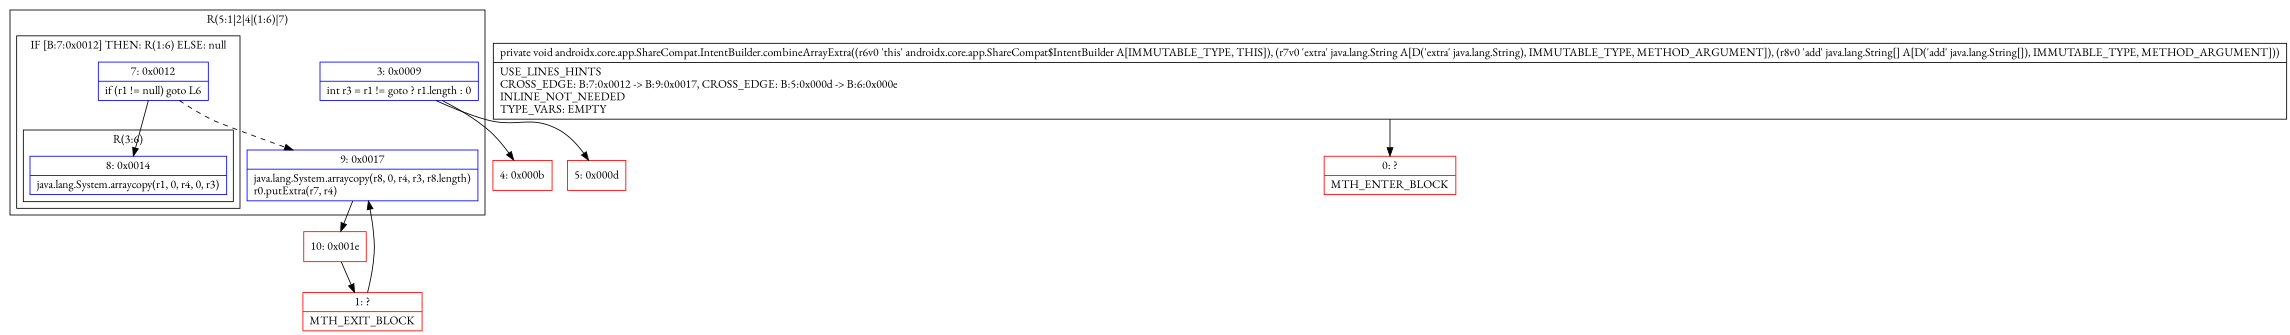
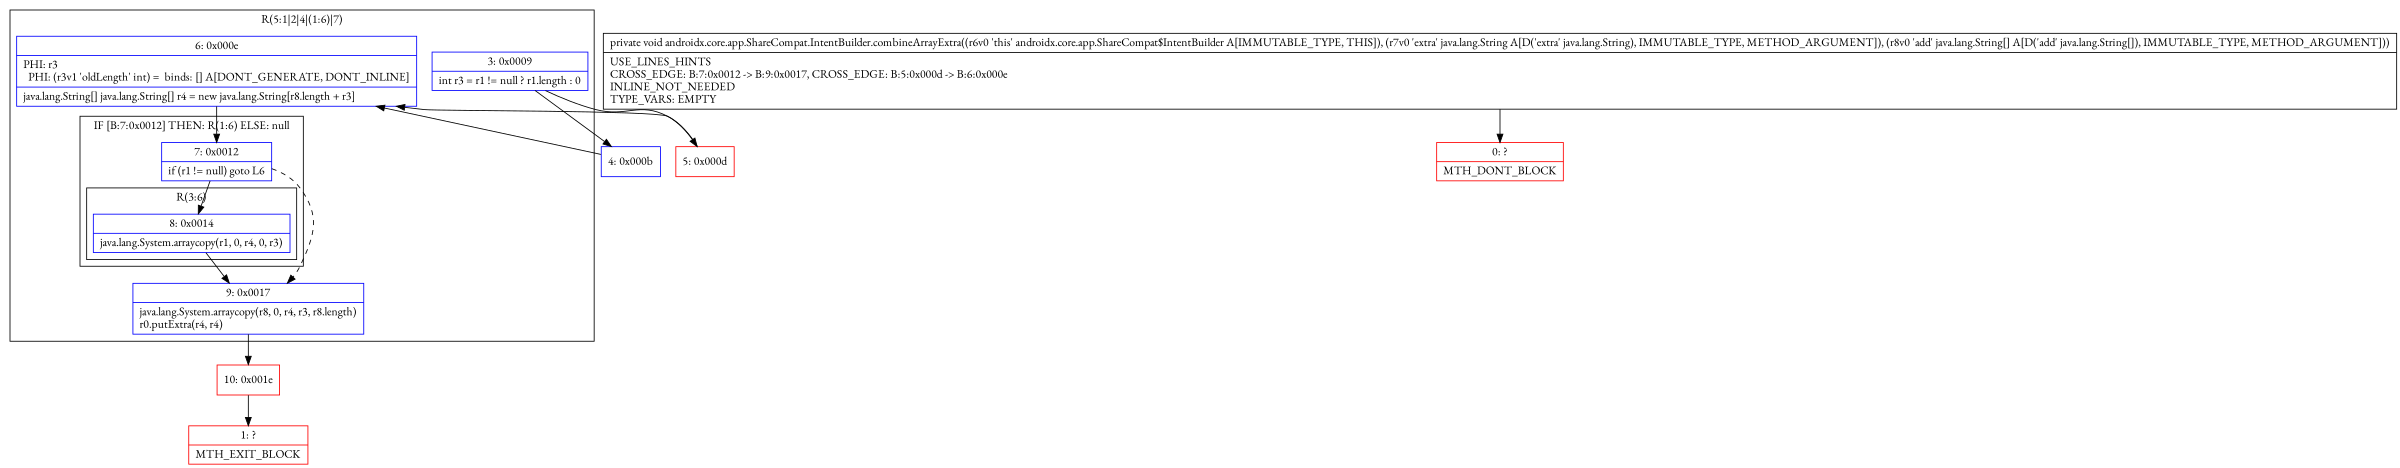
node "6: 0x000e": added
node "3: 0x0009": text "int r3 = r1 != goto ? r1.length : 0" -> "int r3 = r1 != null ? r1.length : 0"
node "4: 0x000b": color red -> blue
node "0: ?": text "MTH_ENTER_BLOCK" -> "MTH_DONT_BLOCK"
node "9: 0x0017": text "r0.putExtra(r7, r4)" -> "r0.putExtra(r4, r4)"
edge "1: ?" -> "9: 0x0017": now "8: 0x0014" -> "9: 0x0017"
